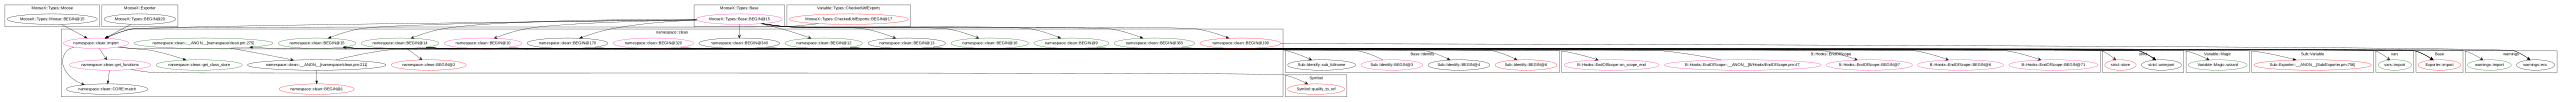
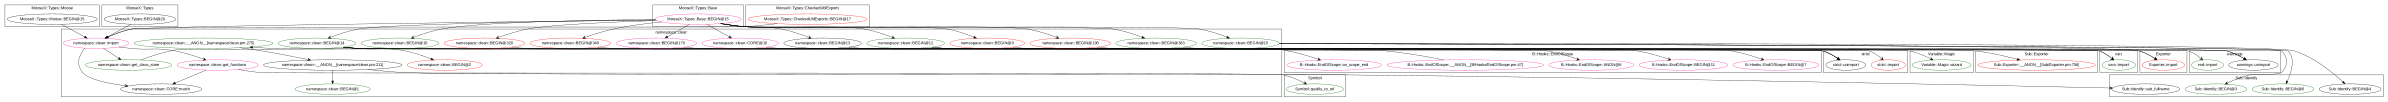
cluster "MooseX::Exporter": label "MooseX::Exporter" -> "MooseX::Types"
cluster "Variable::Types::CheckedUtilExports": label "Variable::Types::CheckedUtilExports" -> "MooseX::Types::CheckedUtilExports"
edge "MooseX::Types::Base::BEGIN@15" -> "namespace::clean::BEGIN@320": added
edge "MooseX::Types::Base::BEGIN@15" -> "namespace::clean::BEGIN@190": arrowhead normal -> vee
node "namespace::clean::BEGIN@10": label "namespace::clean::BEGIN@10" -> "namespace::clean::CORE@10"
node "namespace::clean::BEGIN@170": color black -> deeppink
node "namespace::clean::BEGIN@320": color deeppink -> red
node "namespace::clean::BEGIN@340": color black -> red
node "namespace::clean::BEGIN@9": color darkgreen -> red
edge "namespace::clean::import" -> "B::Hooks::EndOfScope::on_scope_end": now "namespace::clean::get_class_store" -> "B::Hooks::EndOfScope::on_scope_end"
edge "Sub::Identify::BEGIN@3" -> "namespace::clean::BEGIN@15": reversed
edge "namespace::clean::BEGIN@13" -> "Exporter::import": now "namespace::clean::BEGIN@13" -> "vars::import"
edge "namespace::clean::BEGIN@14" -> "namespace::clean::BEGIN@2": arrowhead vee -> normal
cluster "Base::Identify": label "Base::Identify" -> "Sub::Identify"
cluster "Sub::Variable": label "Sub::Variable" -> "Sub::Exporter"
cluster "Base": label "Base" -> "Exporter"
node "Sub::Identify::BEGIN@3": color deeppink -> darkgreen
node "Sub::Identify::BEGIN@6": color red -> darkgreen
node "B::Hooks::EndOfScope::BEGIN@6": label "B::Hooks::EndOfScope::BEGIN@6" -> "B::Hooks::EndOfScope::ANON@6"
node "B::Hooks::EndOfScope::BEGIN@71": label "B::Hooks::EndOfScope::BEGIN@71" -> "B::Hooks::EndOfScope::BEGIN@11"
node "strict::store": label "strict::store" -> "strict::import"
node "warnings::import": label "warnings::import" -> "end::import"
node "warnings::end": label "warnings::end" -> "warnings::unimport"
node "namespace::clean::BEGIN@1": color red -> darkgreen
node "Symbol::qualify_to_ref": color red -> darkgreen
